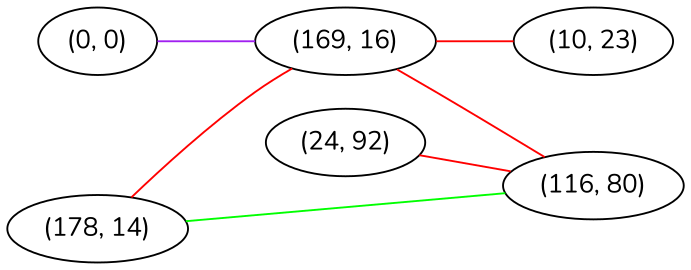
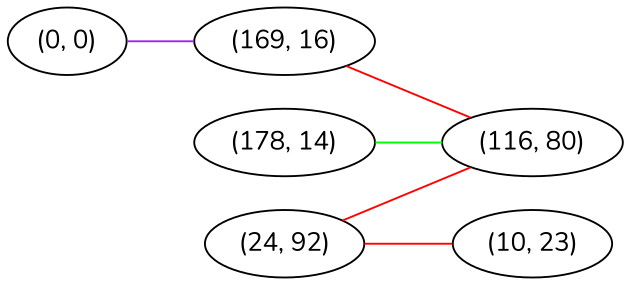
edge "(169, 16)" -- "(10, 23)": now "(24, 92)" -- "(10, 23)"
edge "(169, 16)" -- "(178, 14)": removed
